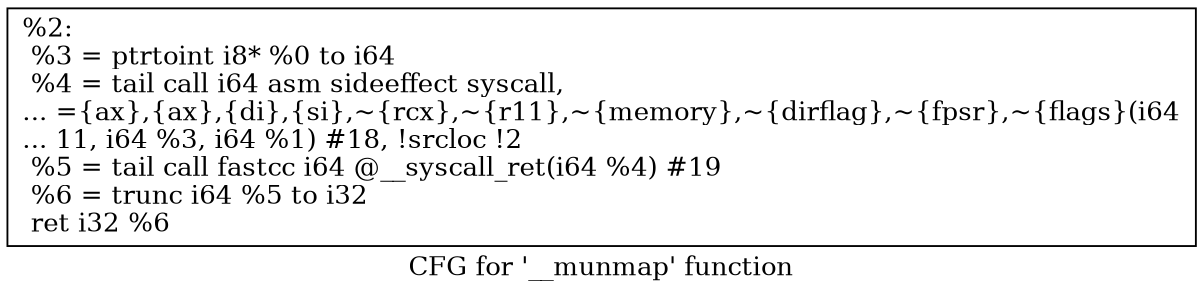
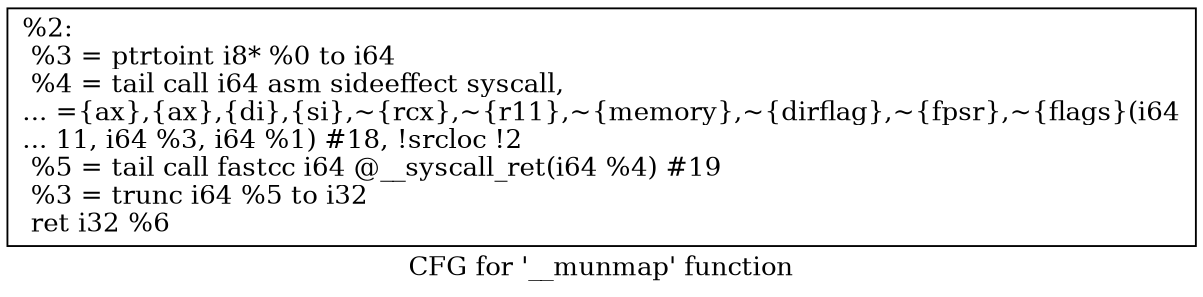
node "%2:": text "%6 = trunc i64 %5 to i32" -> "%3 = trunc i64 %5 to i32"
